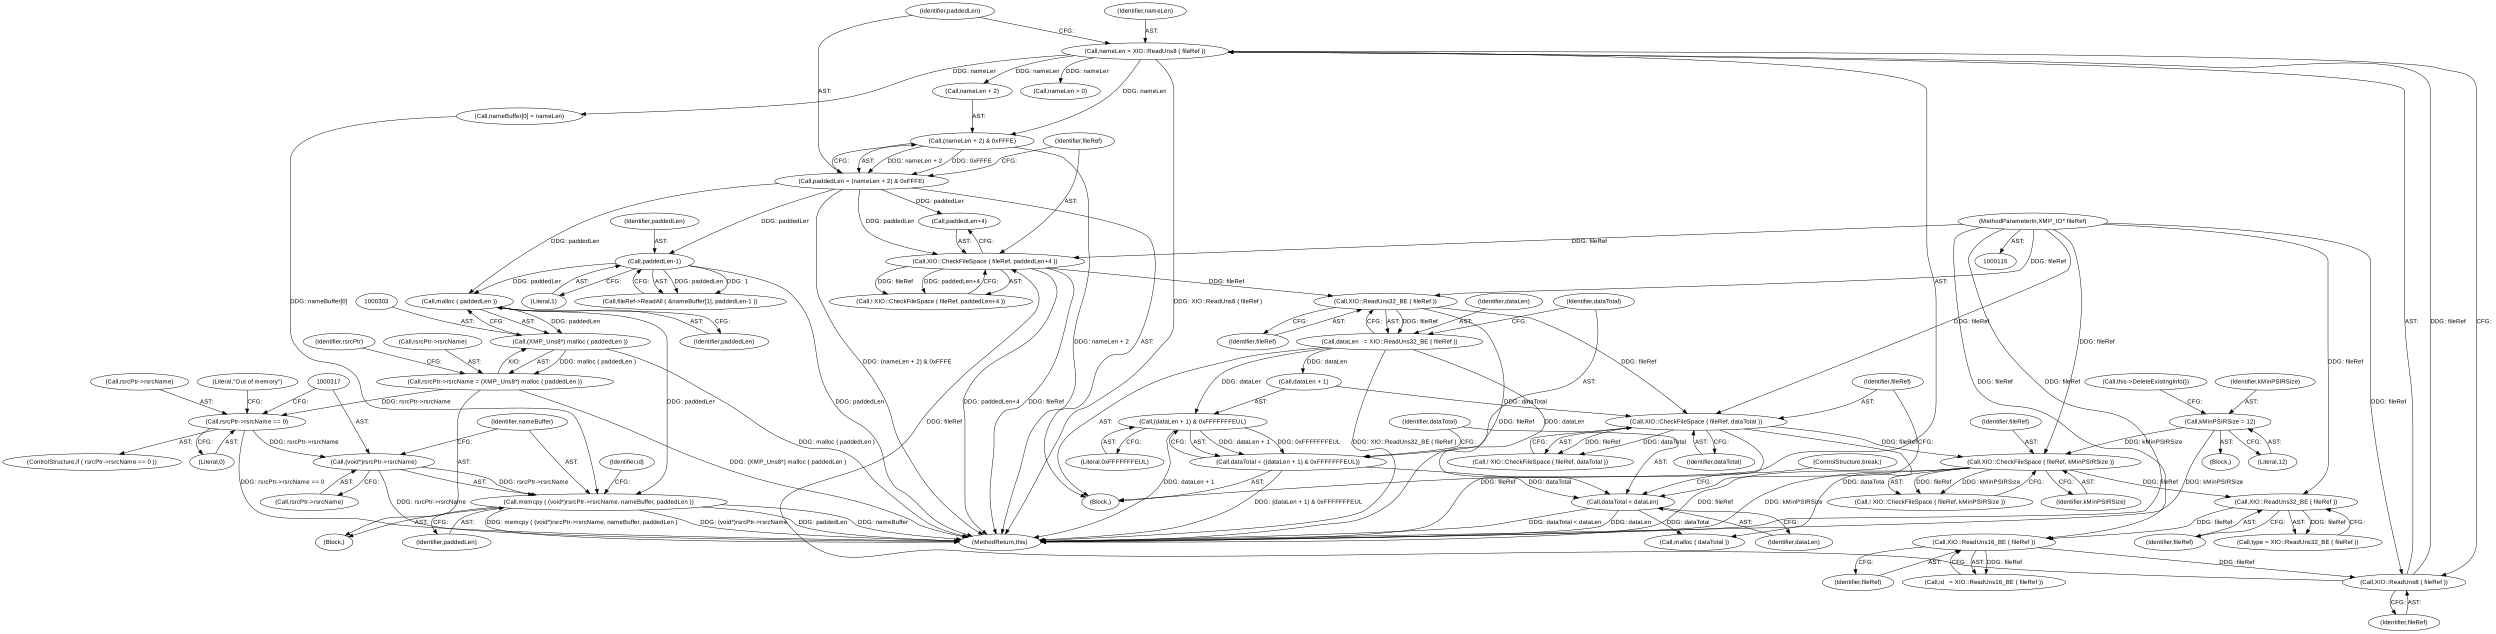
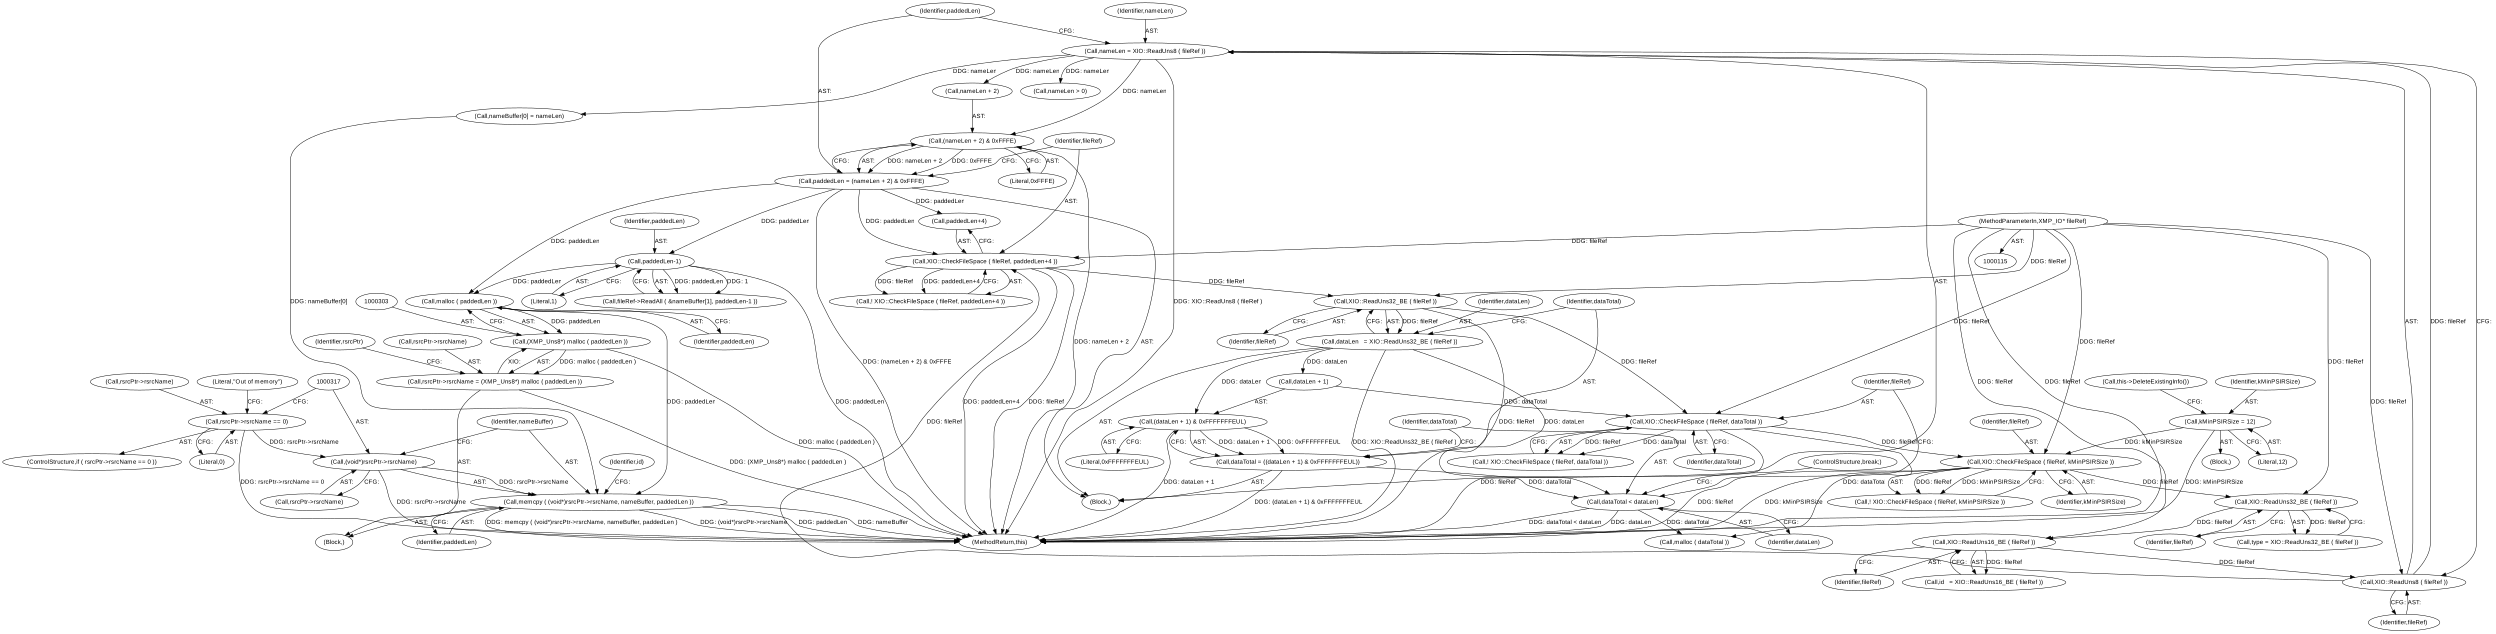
node "(Literal,0xFFFE)": added
edge "(Call,rsrcPtr->rsrcName = (XMP_Uns8*) malloc ( paddedLen ))" -> "(Call,rsrcPtr->rsrcName == 0)": removed, label "DDG: rsrcPtr->rsrcName"
